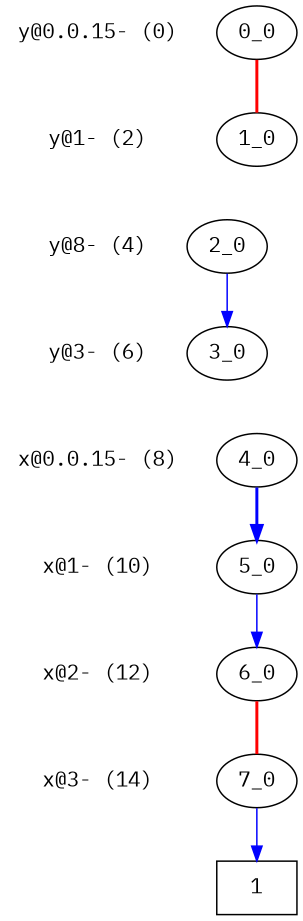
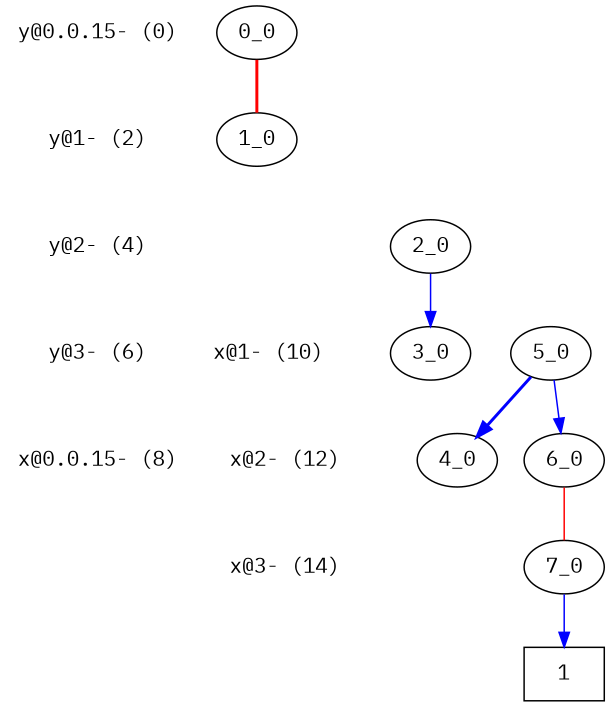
node "y@8- (4)": label "y@8- (4)" -> "y@2- (4)"
edge "4_0" -> "5_0": reversed
edge "6_0" -- "7_0": style bold -> solid
